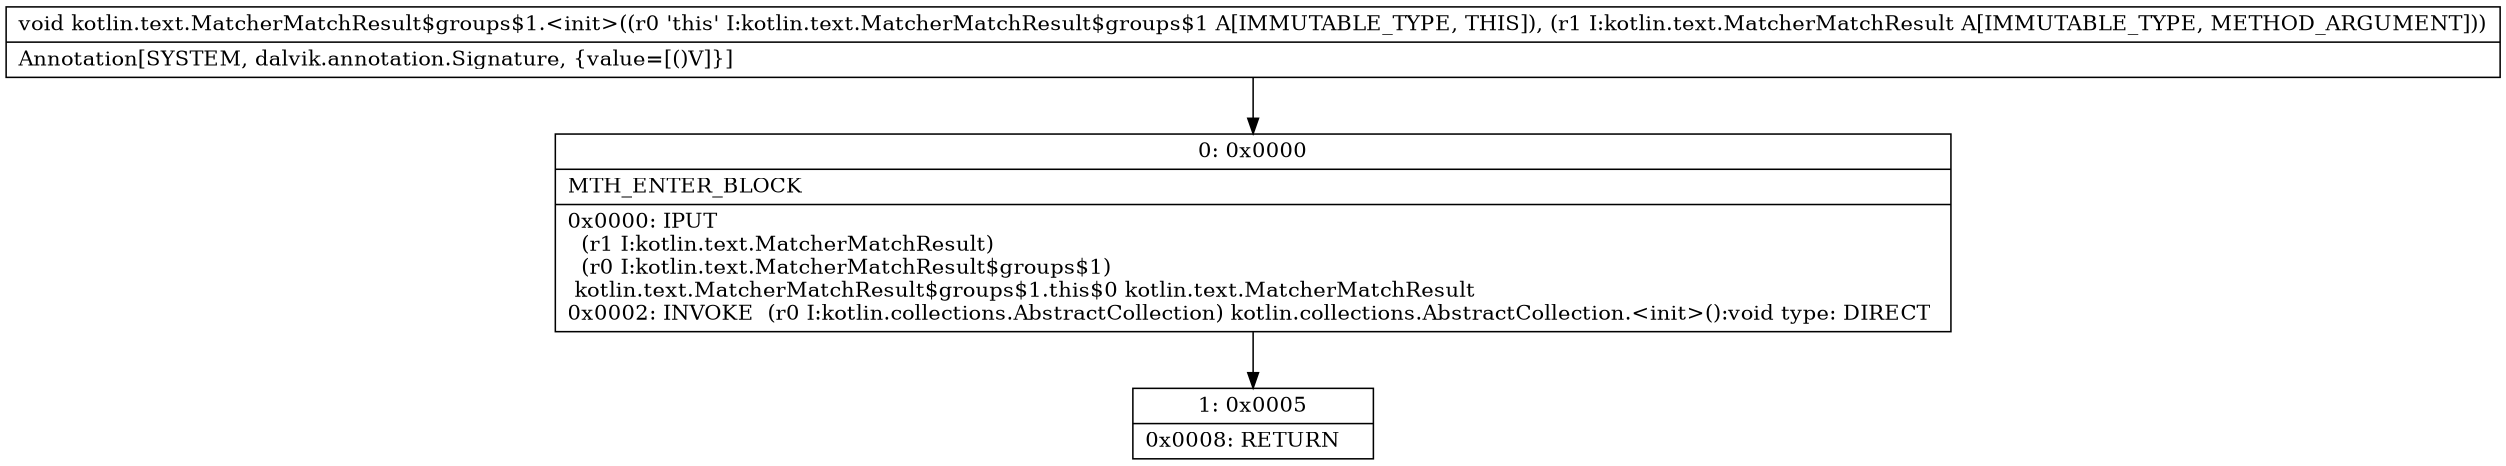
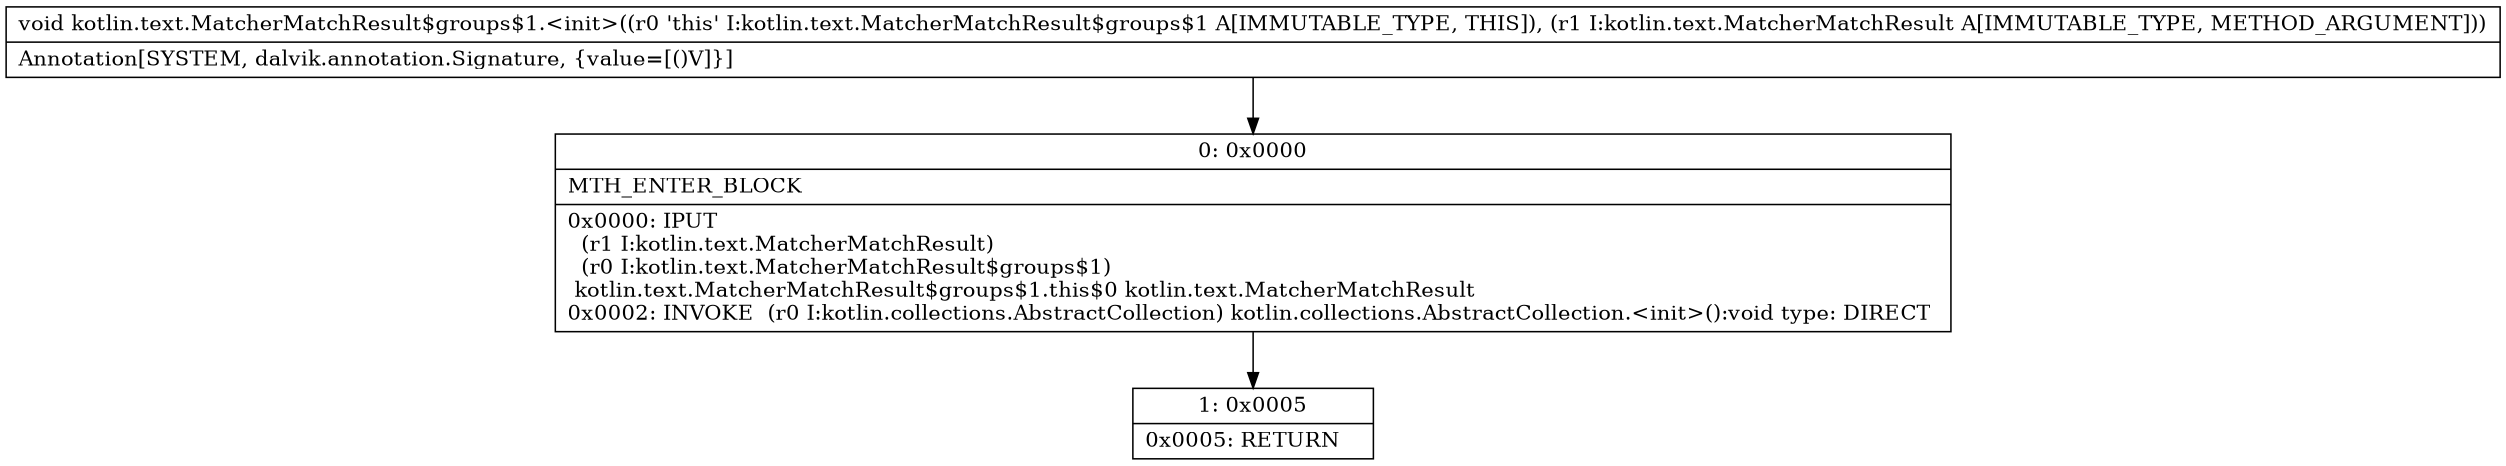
node "1: 0x0005": text "0x0008: RETURN" -> "0x0005: RETURN"
